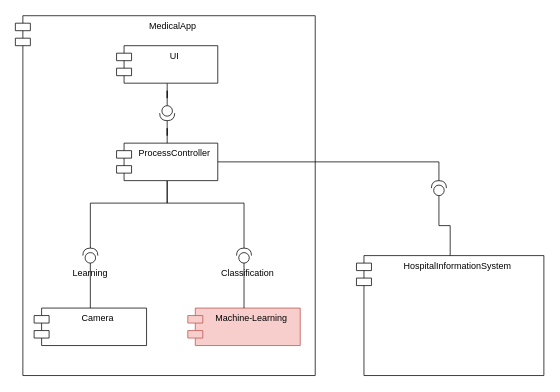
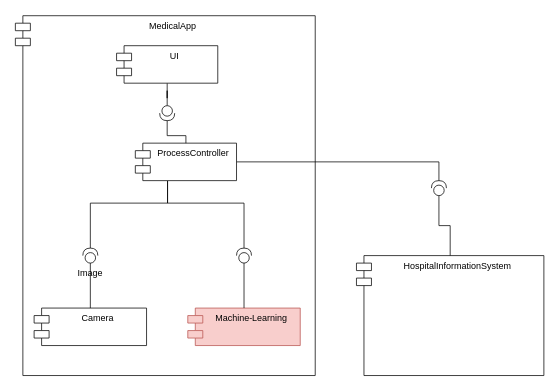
node "ProcessController": moved (167, 162) -> (186, 162)
node "Learning": label "Learning" -> "Image"
node "Classification": removed
